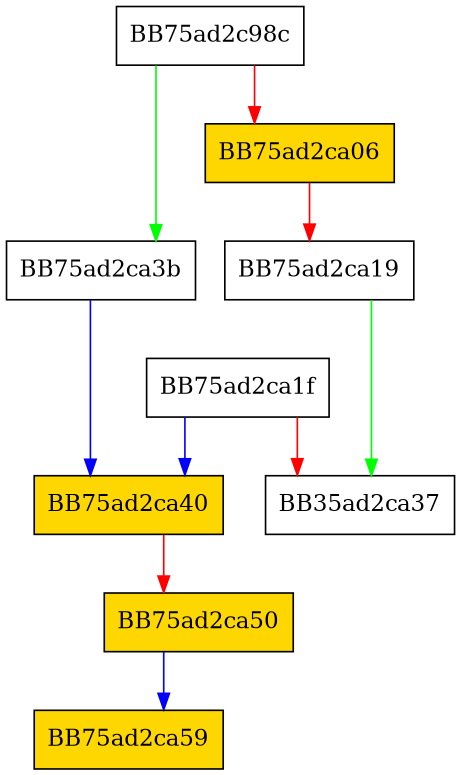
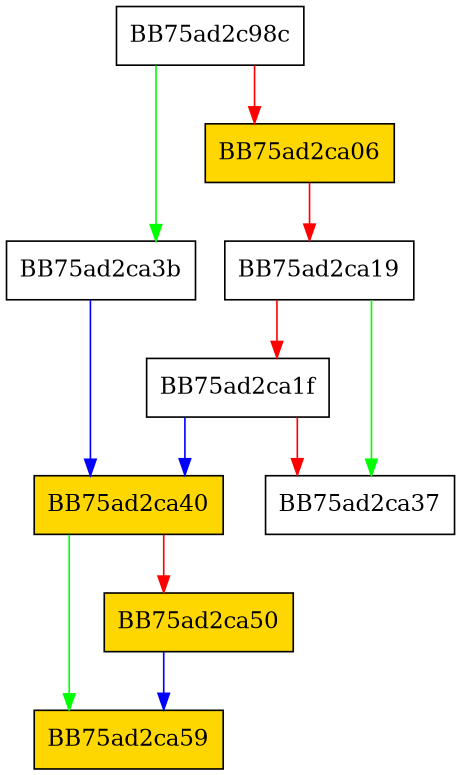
edge "BB75ad2ca19" -> "BB75ad2ca1f": added
node "BB35ad2ca37": label "BB35ad2ca37" -> "BB75ad2ca37"
edge "BB75ad2ca40" -> "BB75ad2ca59": added
